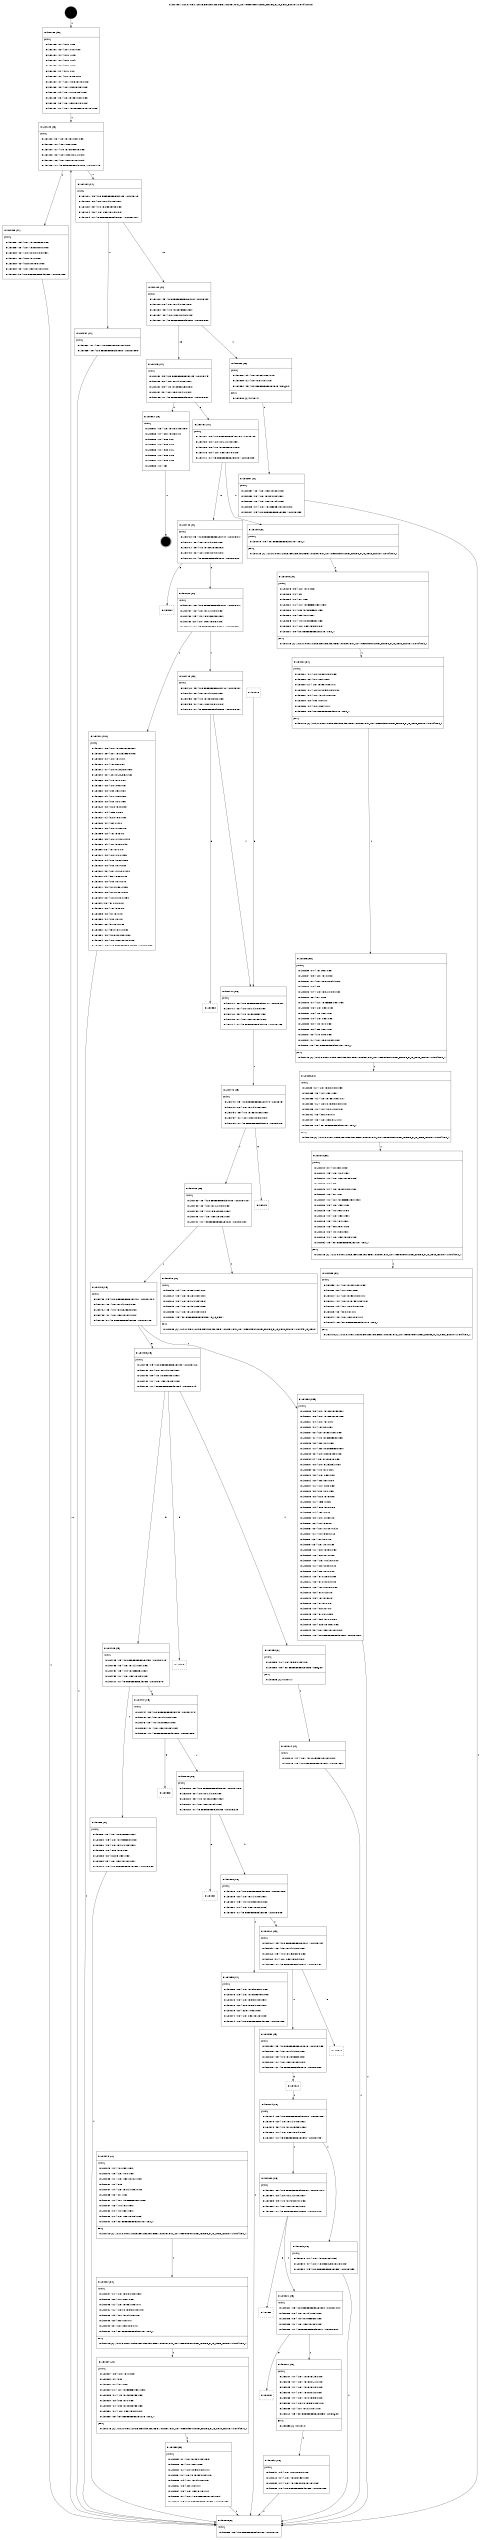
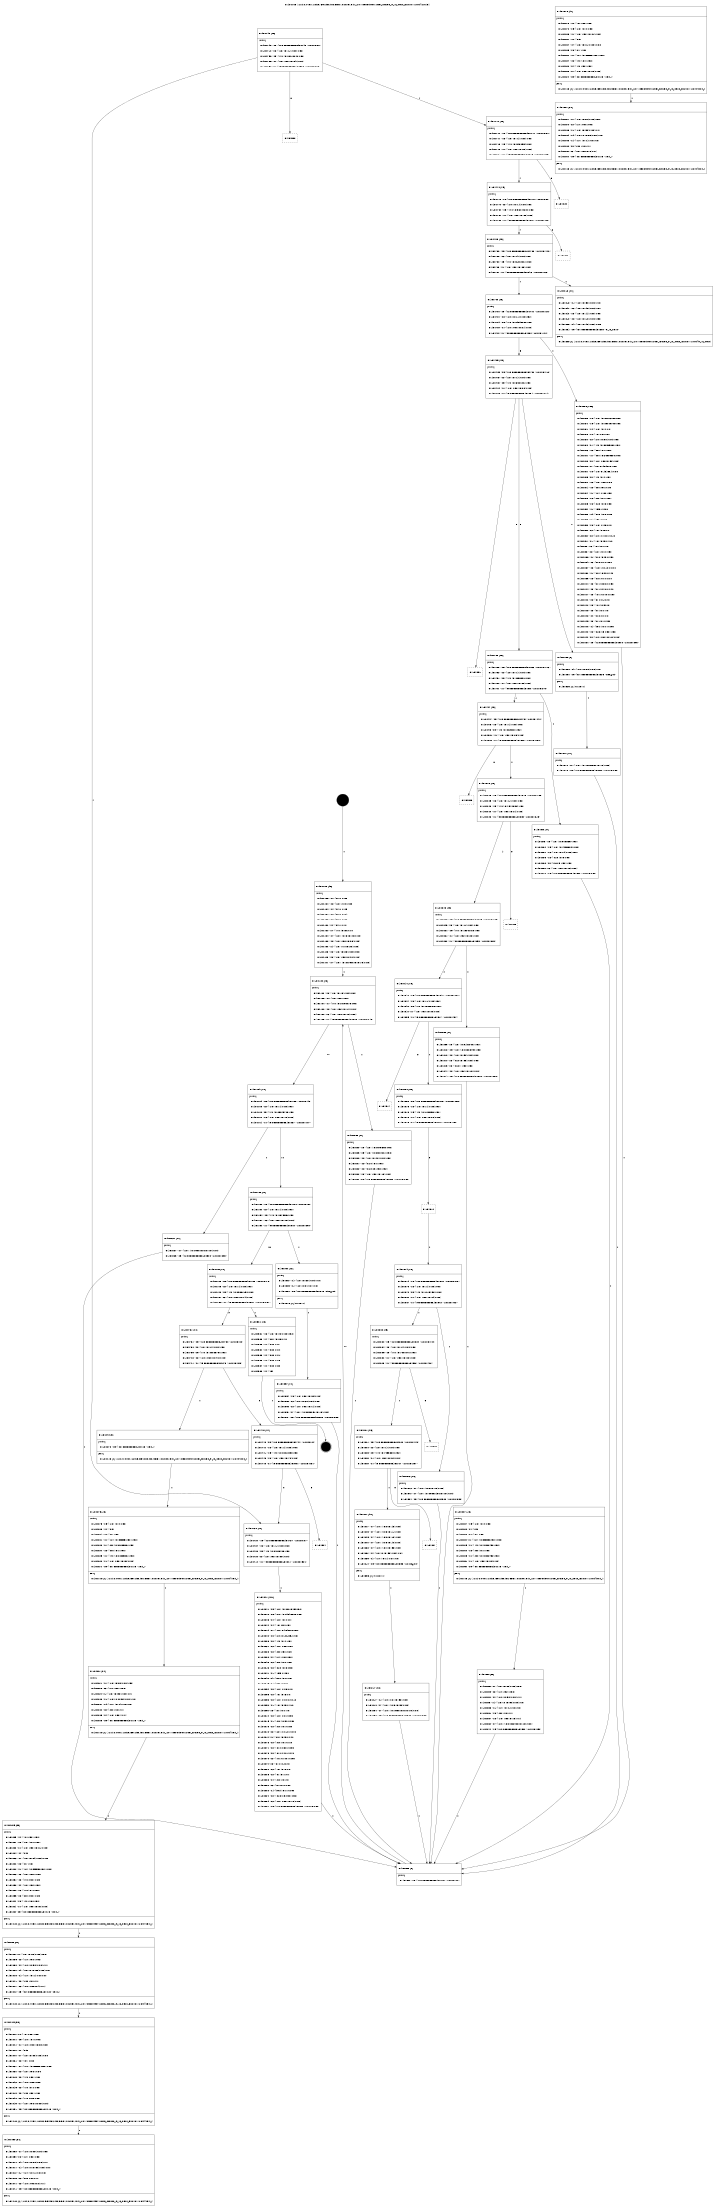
edge "0x401732 [22]" -> "0x401748 [25]": reversed
edge "0x401d6e" -> "0x401761 [25]": reversed
edge "0x401ba7 [32]" -> "0x401bc7 [40]": removed, label "1"
